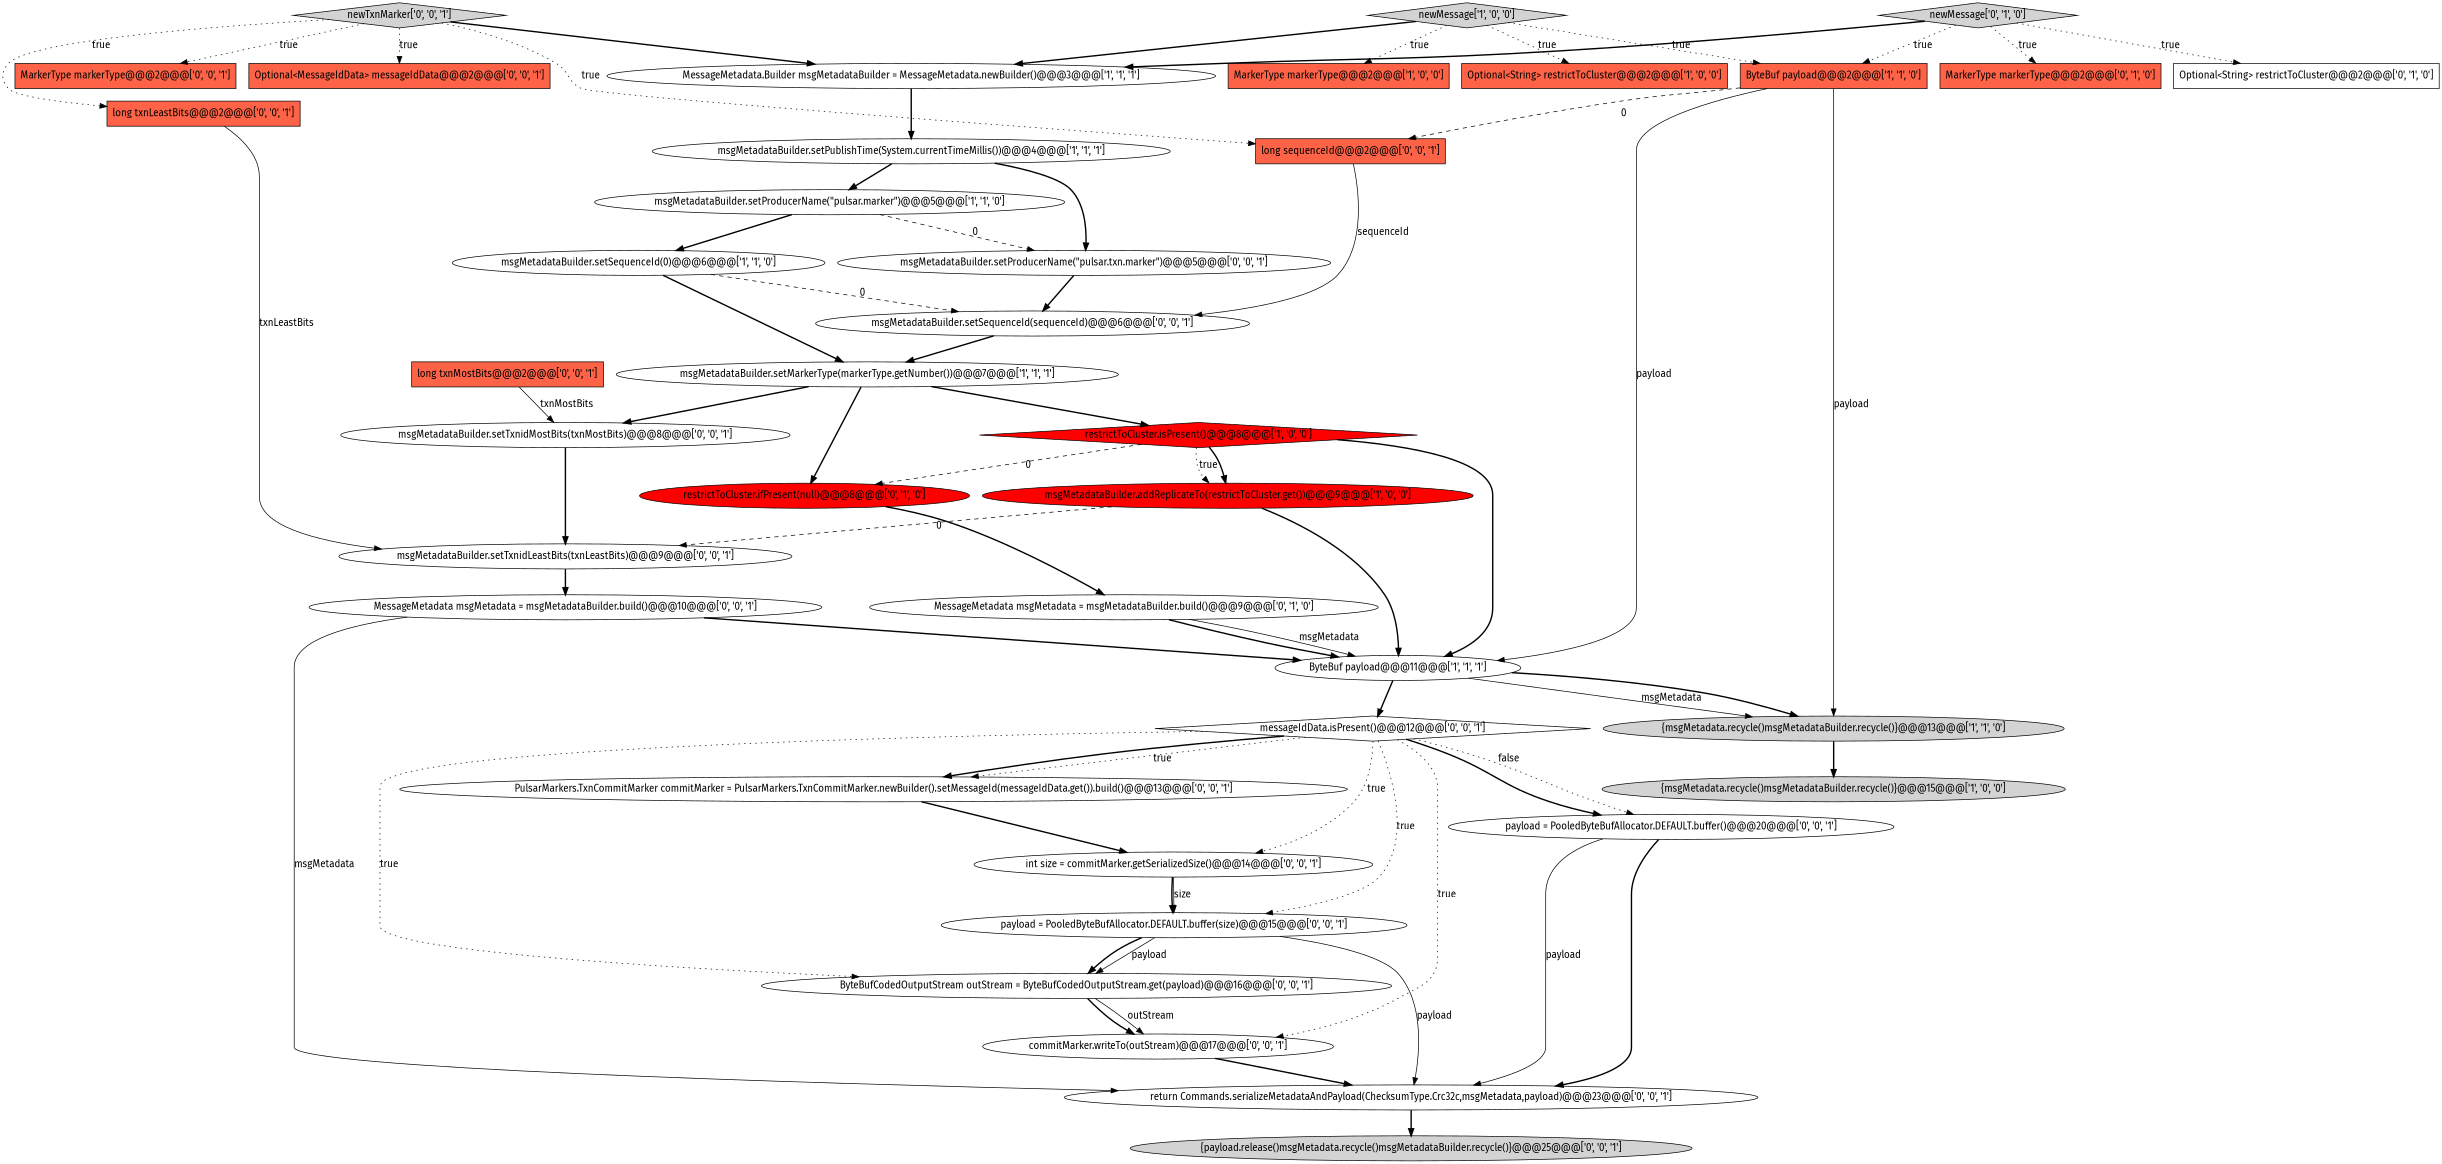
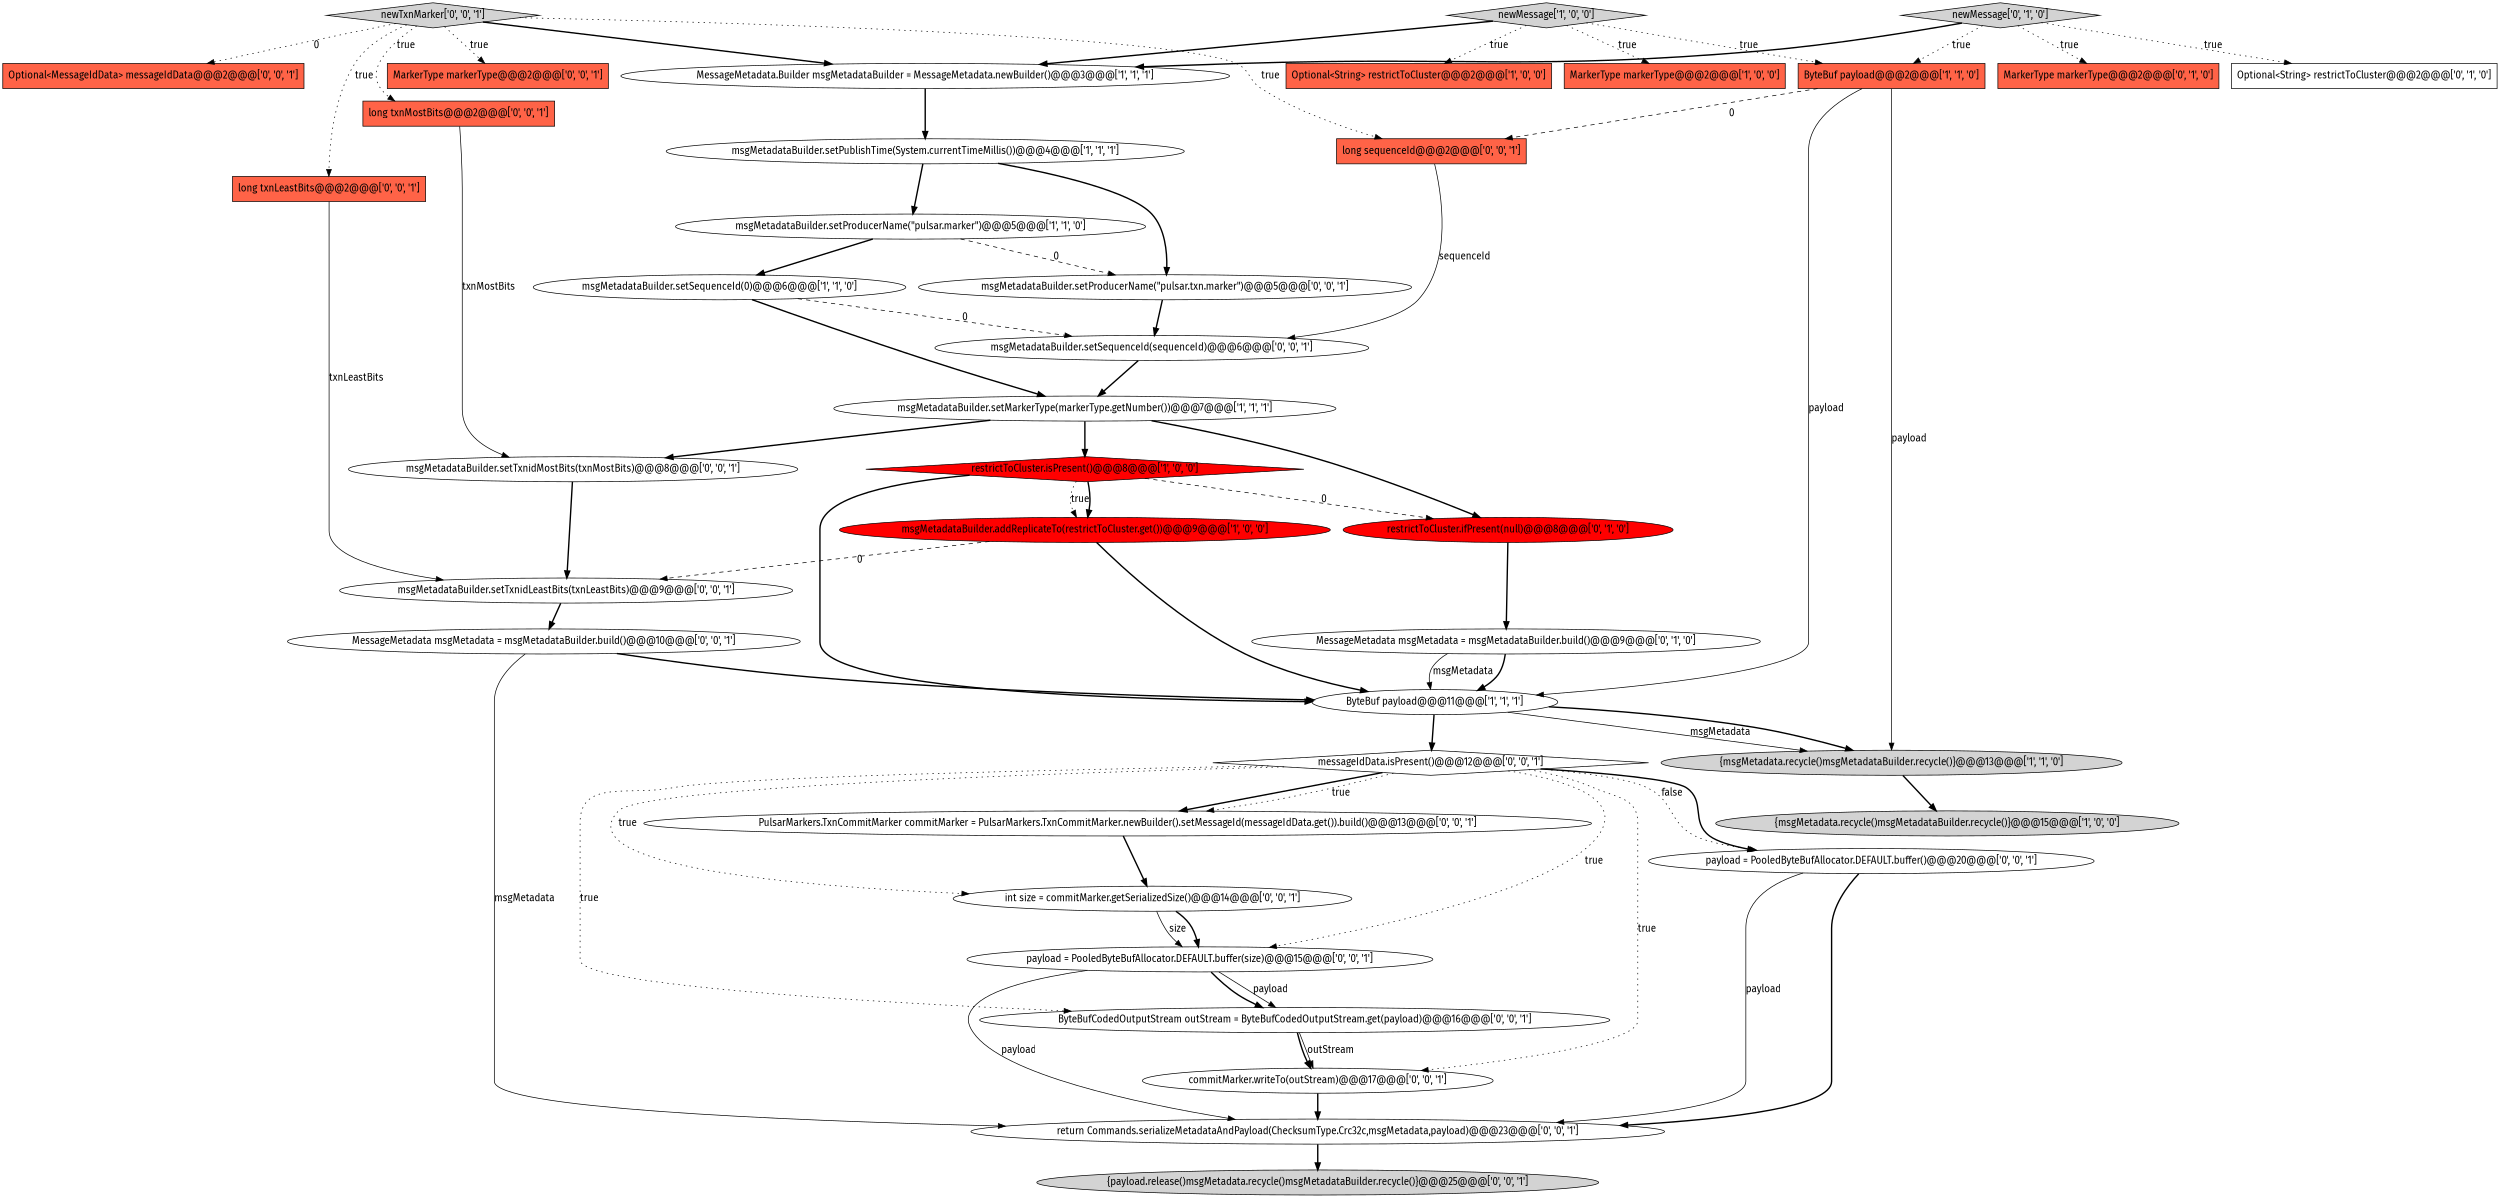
edge "newTxnMarker['0', '0', '1']" -> "Optional<MessageIdData> messageIdData@@@2@@@['0', '0', '1']": label "true" -> "0"
edge "newTxnMarker['0', '0', '1']" -> "long txnMostBits@@@2@@@['0', '0', '1']": added, label "true"
